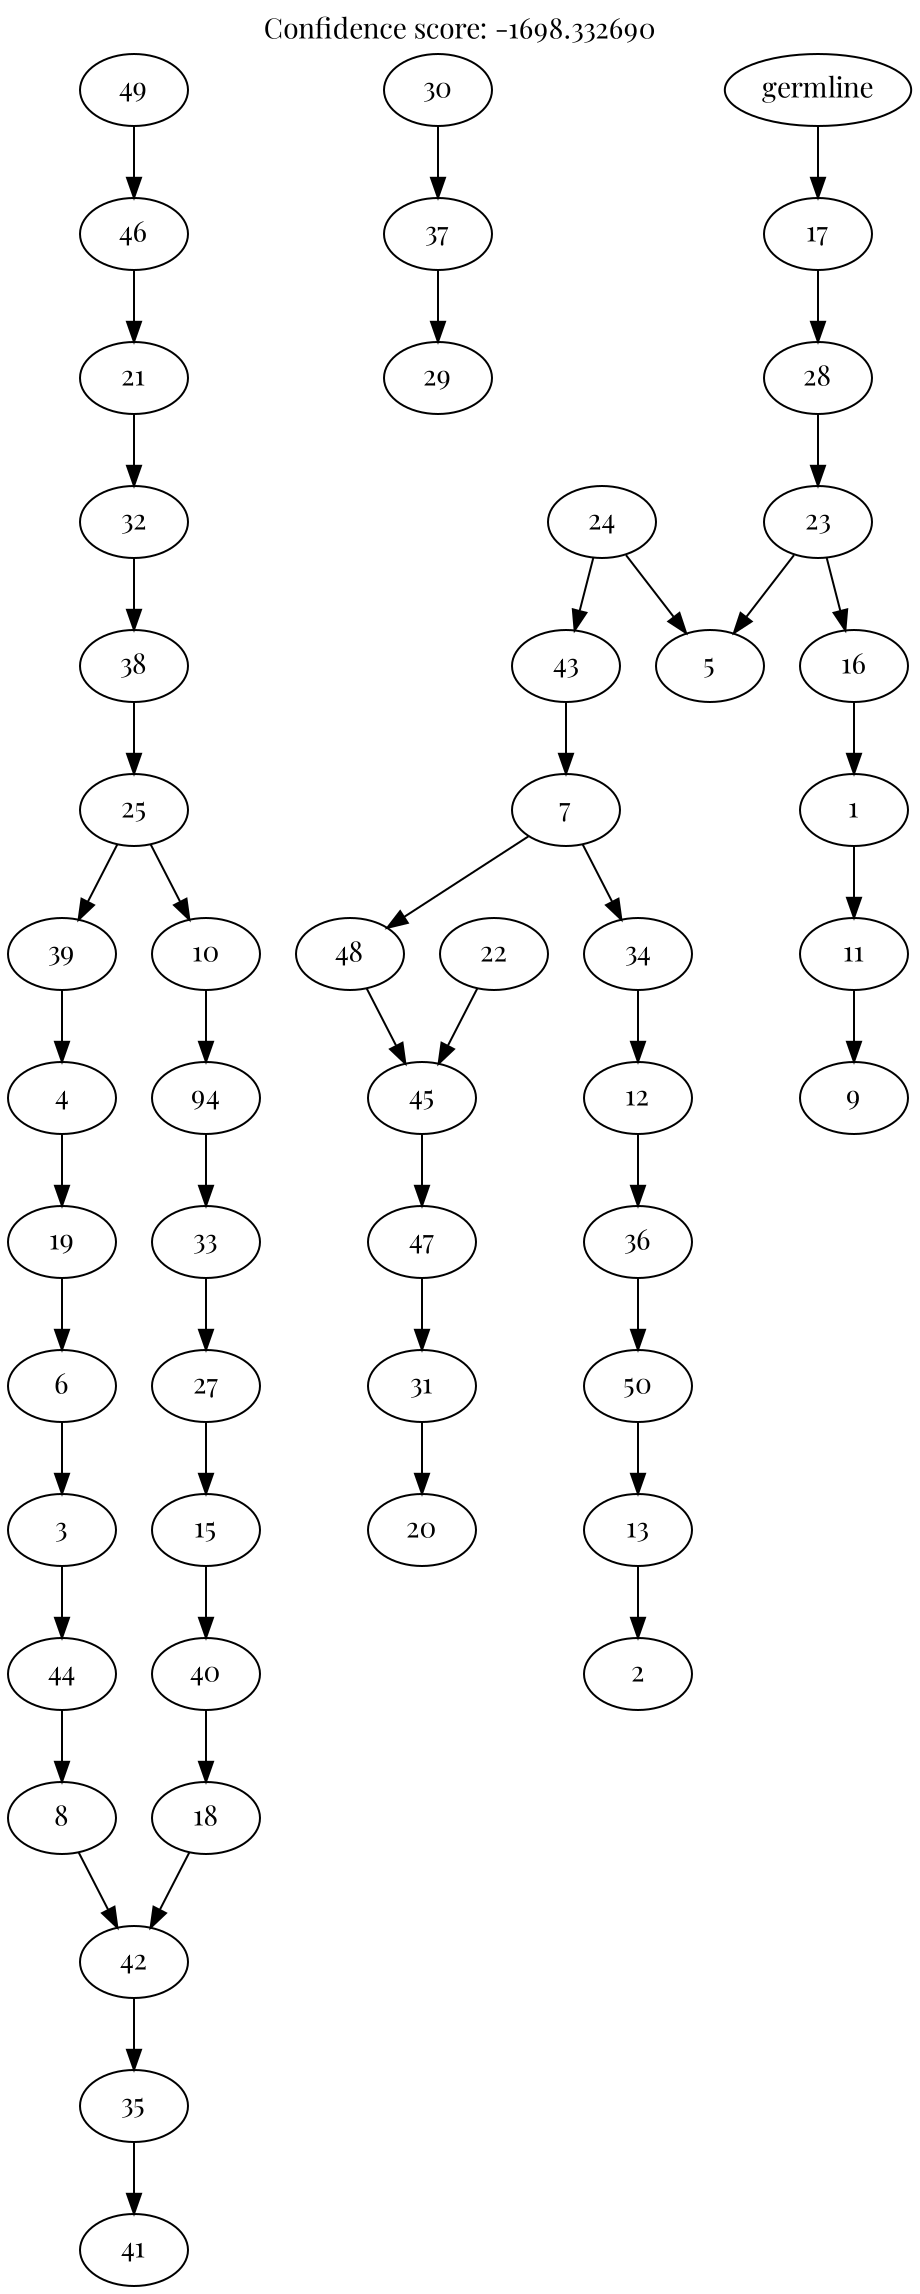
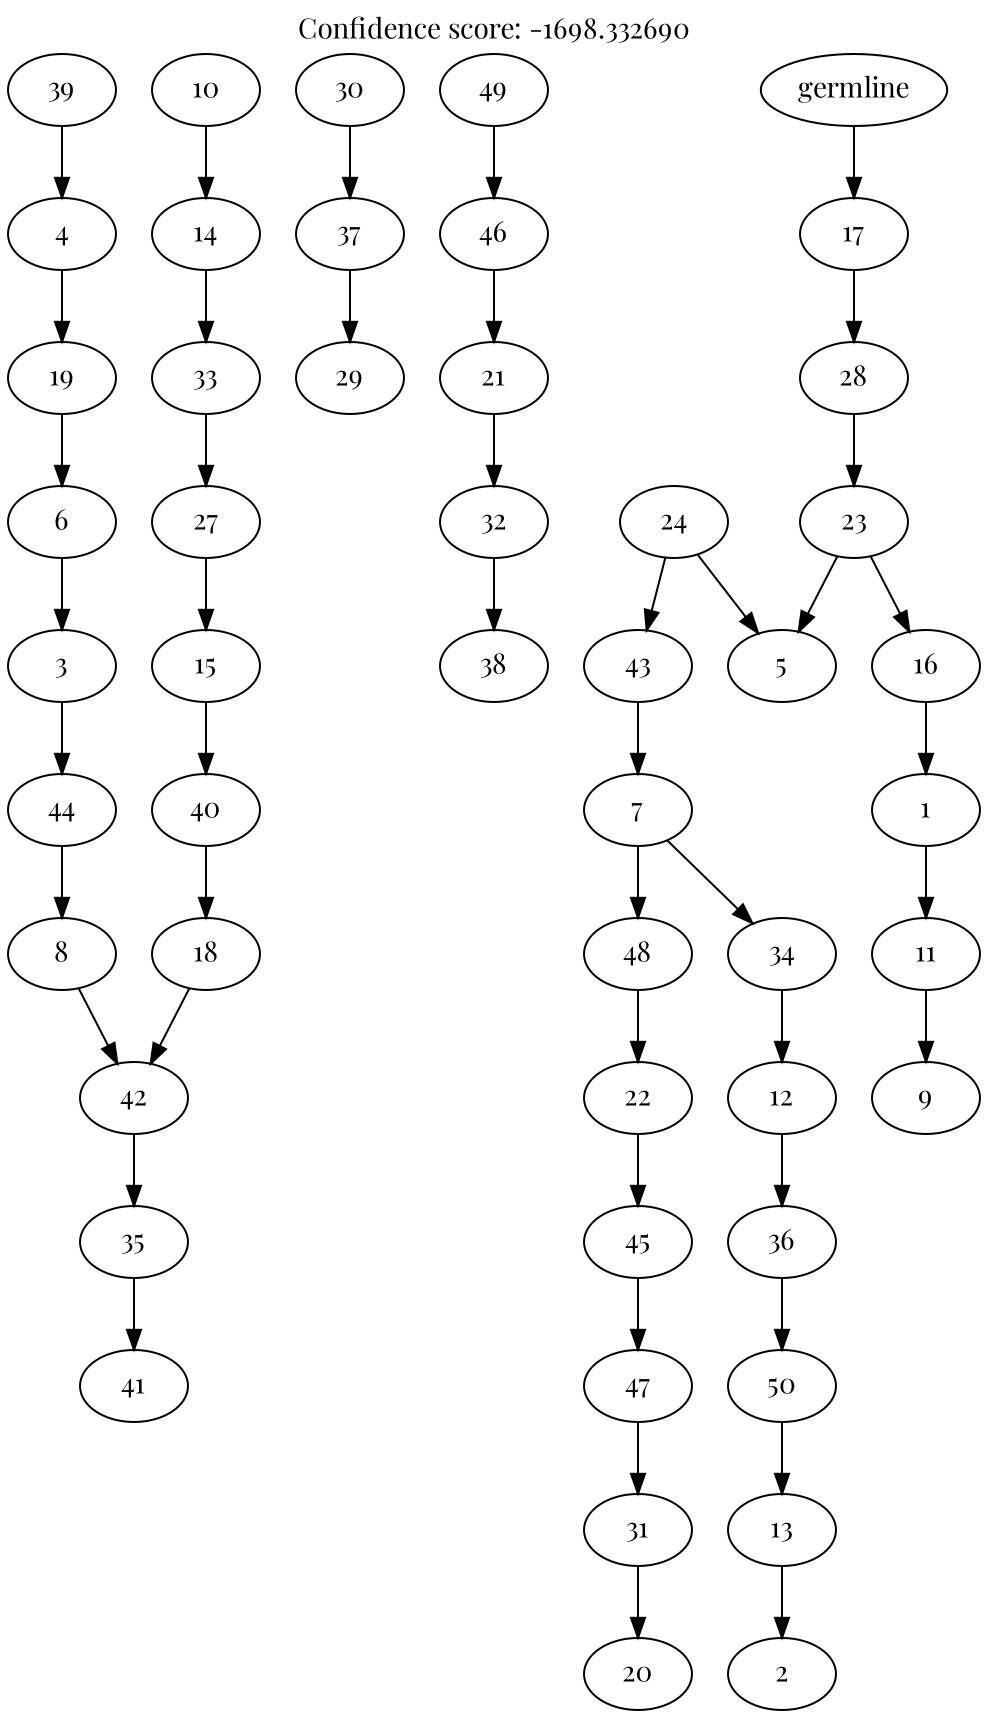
node "25": removed
edge "48" -> "45": now "48" -> "22"
node "94": label "94" -> "14"
